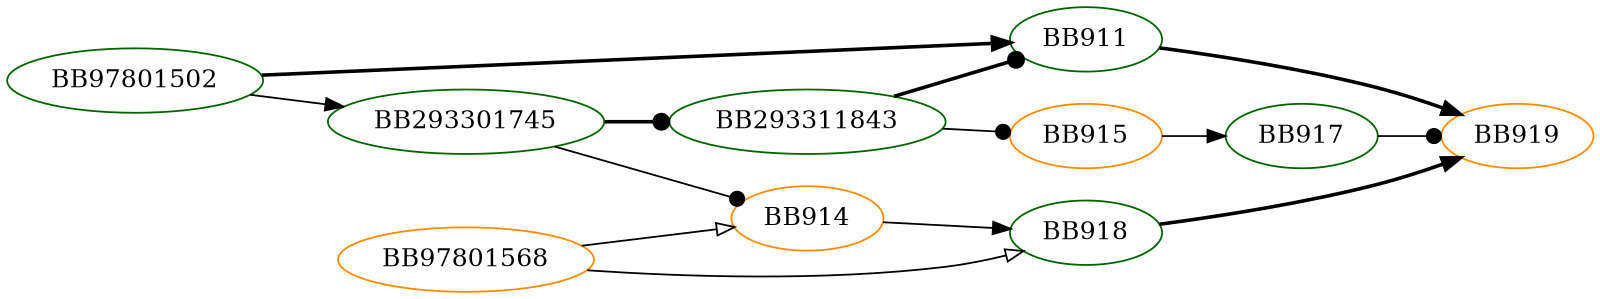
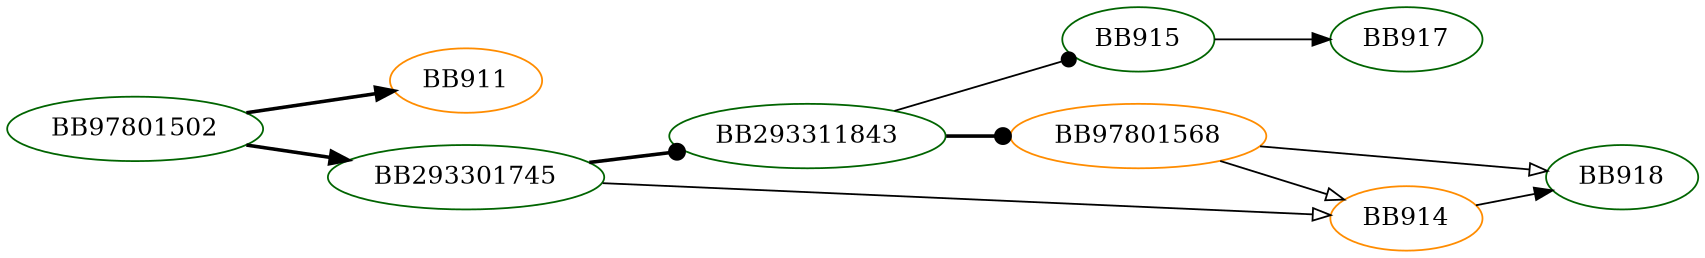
node "BB911": color darkgreen -> darkorange
edge "BB293311843" -> "BB911": now "BB293311843" -> "BB97801568"
edge "BB97801502" -> "BB293301745": style solid -> bold
node "BB915": color darkorange -> darkgreen
node "BB919": removed
edge "BB293301745" -> "BB914": arrowhead dot -> onormal
